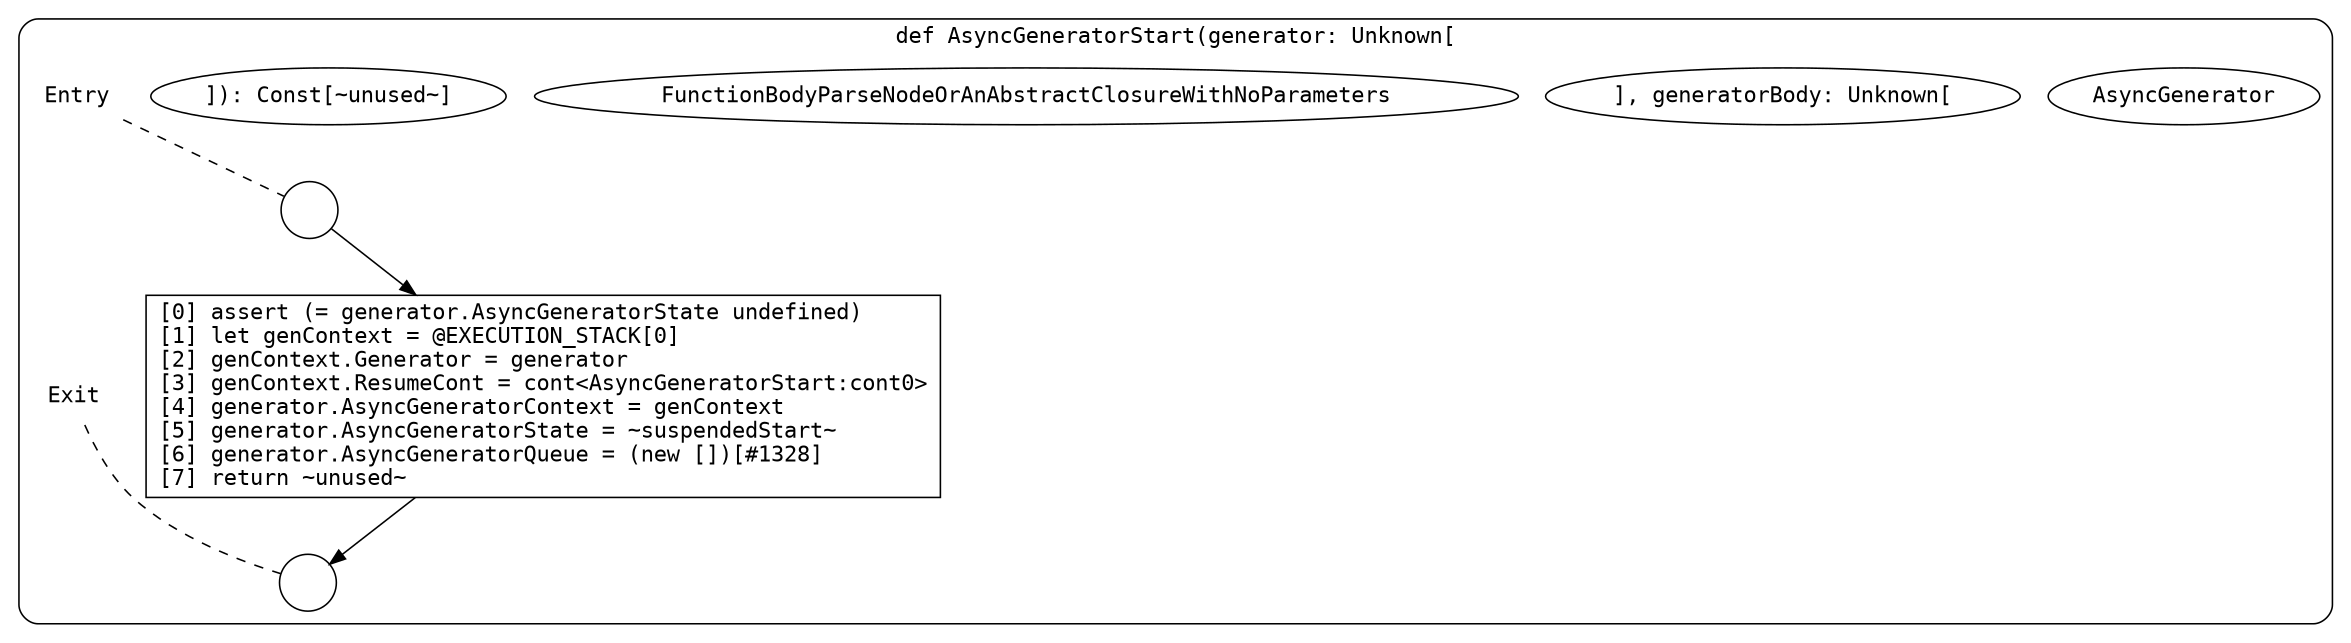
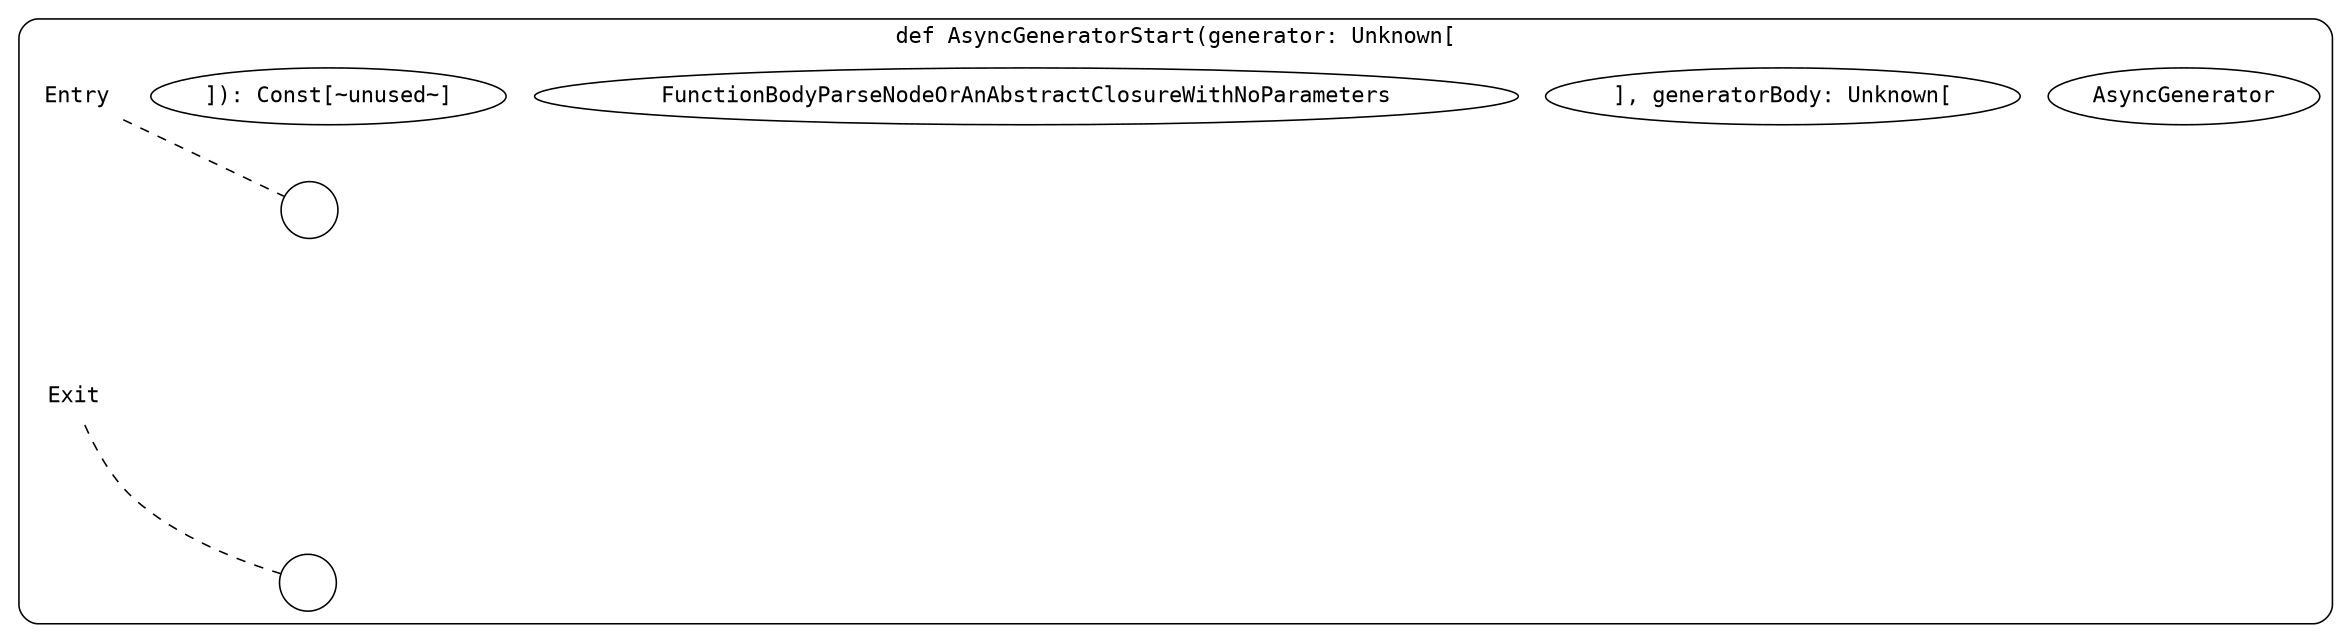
node "[0] assert (= generator.AsyncGeneratorState undefined)": removed
